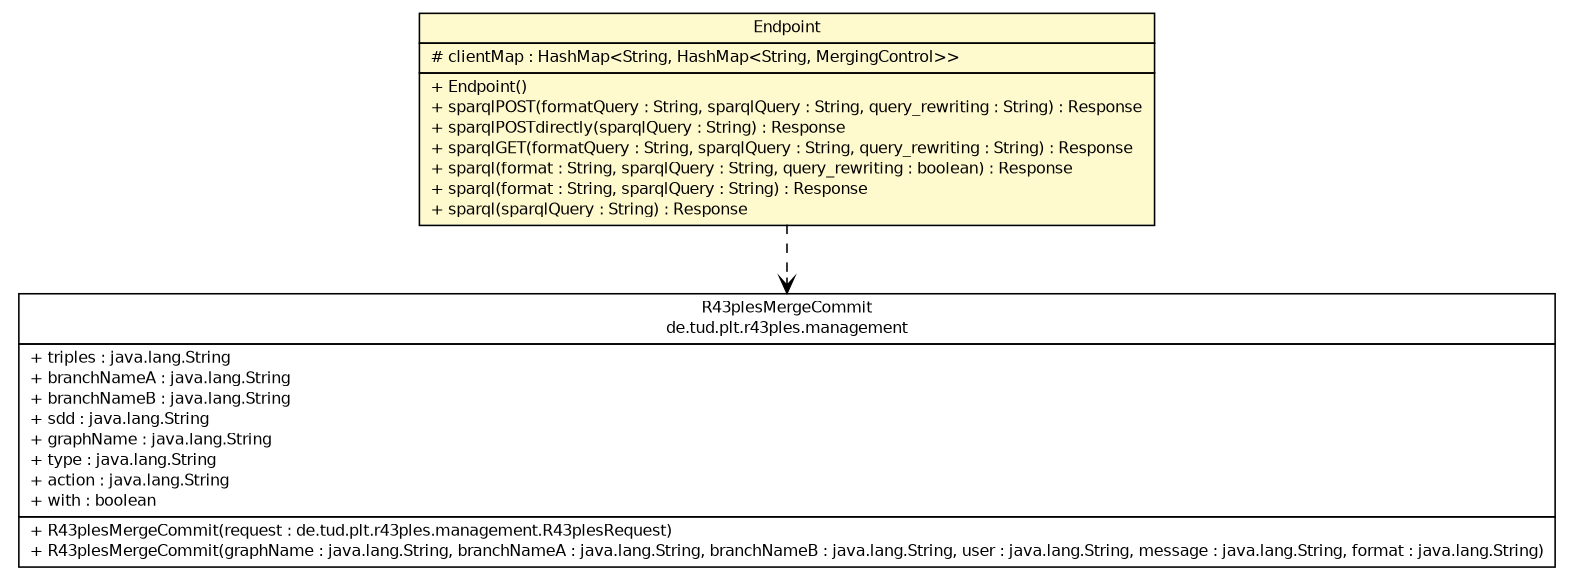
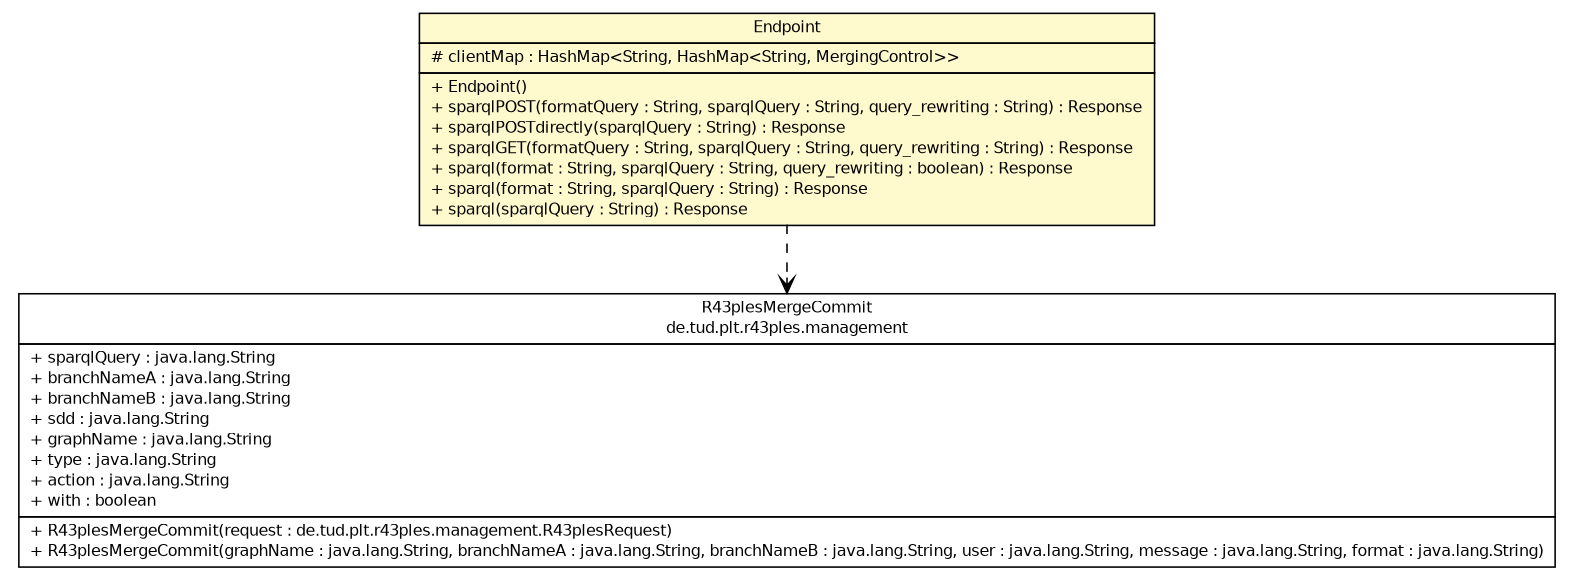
node "R43plesMergeCommit": text "+ triples : java.lang.String" -> "+ sparqlQuery : java.lang.String"
